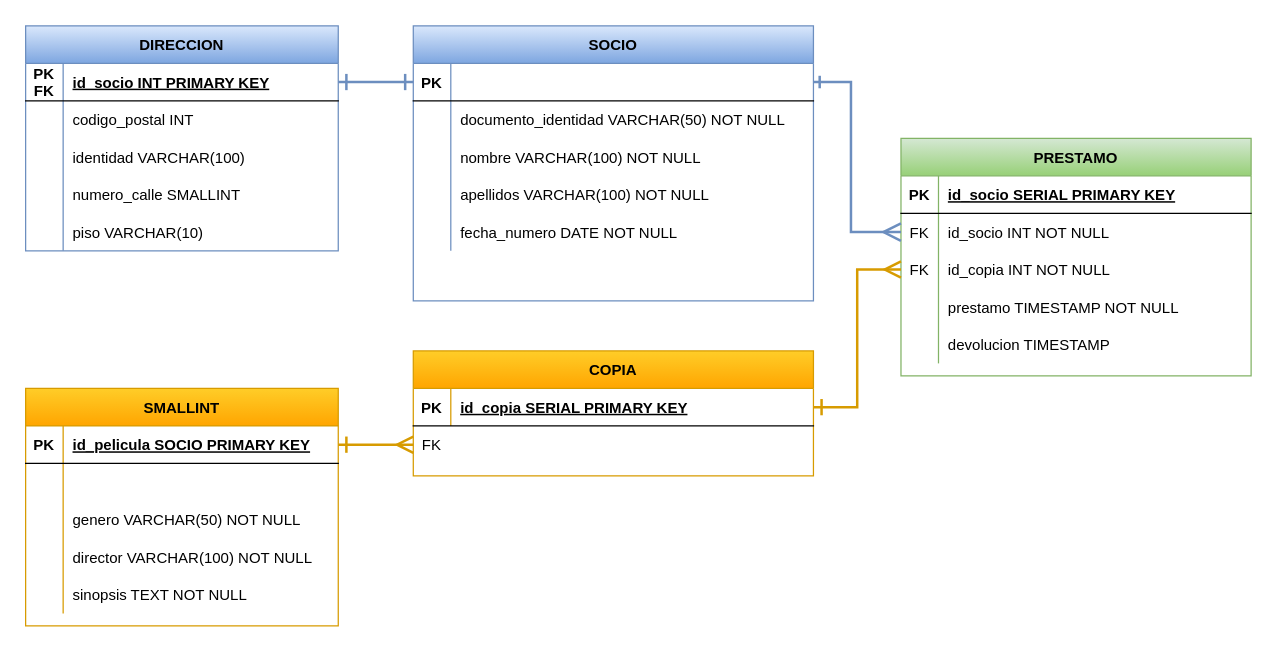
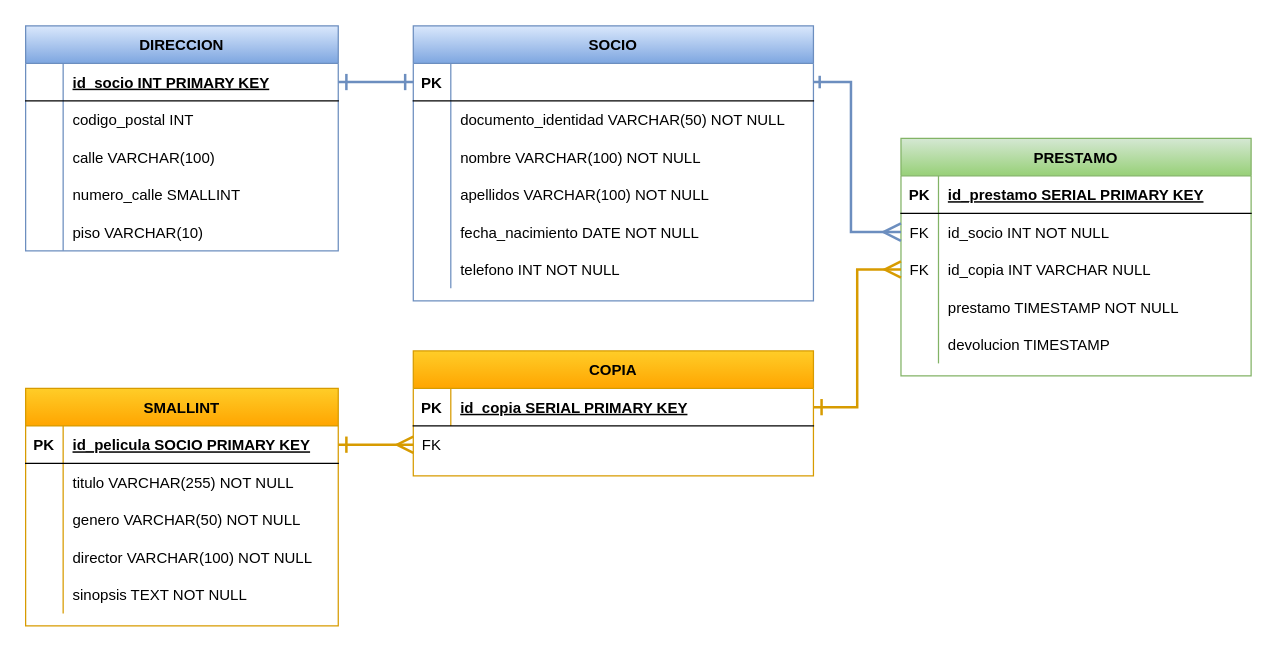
node "PK FK": removed
node "identidad VARCHAR(100)": label "identidad VARCHAR(100)" -> "calle VARCHAR(100)"
node "id_socio SERIAL PRIMARY KEY": label "id_socio SERIAL PRIMARY KEY" -> "id_prestamo SERIAL PRIMARY KEY"
node "fecha_numero DATE NOT NULL": label "fecha_numero DATE NOT NULL" -> "fecha_nacimiento DATE NOT NULL"
node "telefono INT NOT NULL": added
node "id_copia INT NOT NULL": label "id_copia INT NOT NULL" -> "id_copia INT VARCHAR NULL"
node "titulo VARCHAR(255) NOT NULL": added
